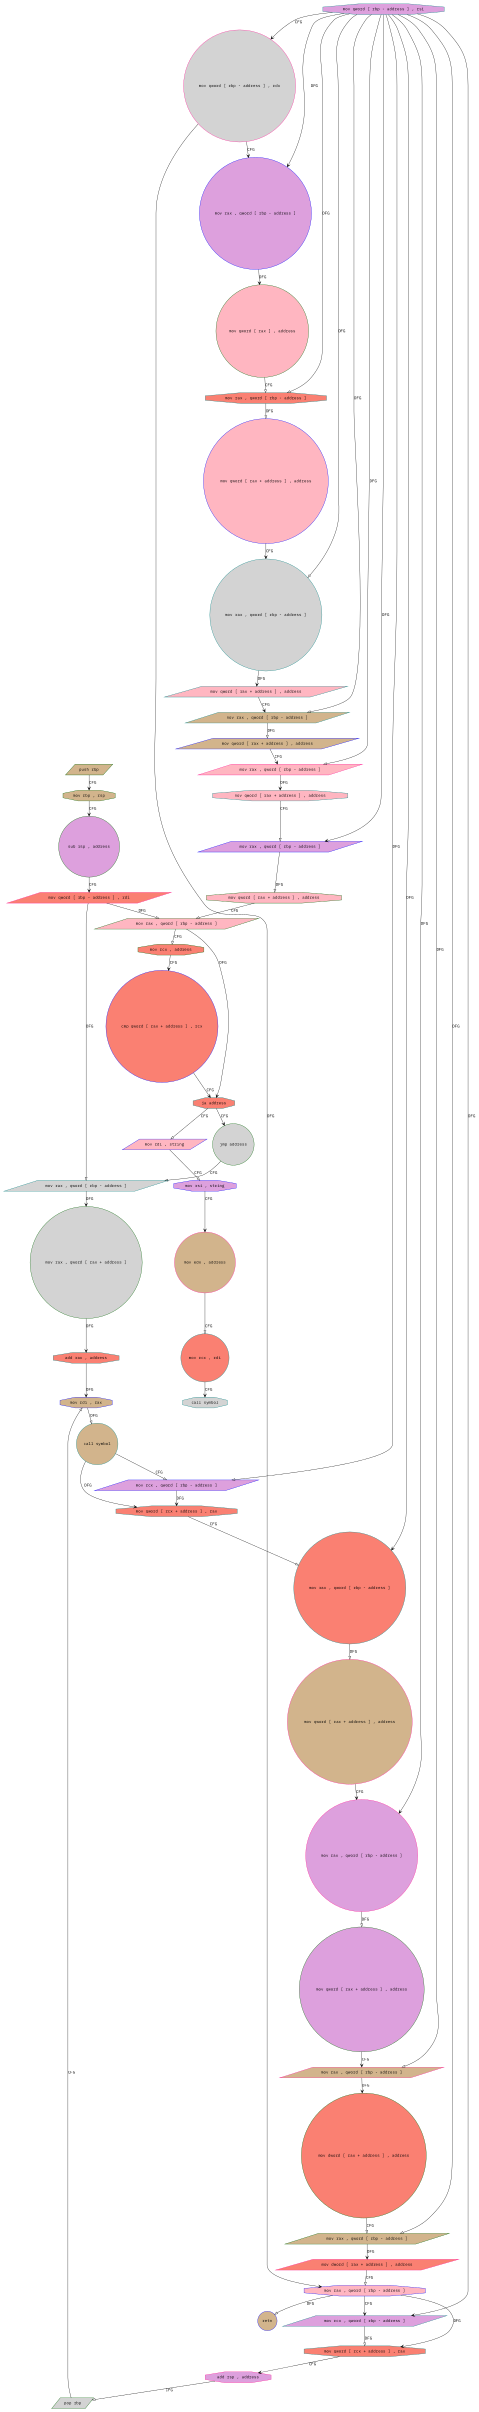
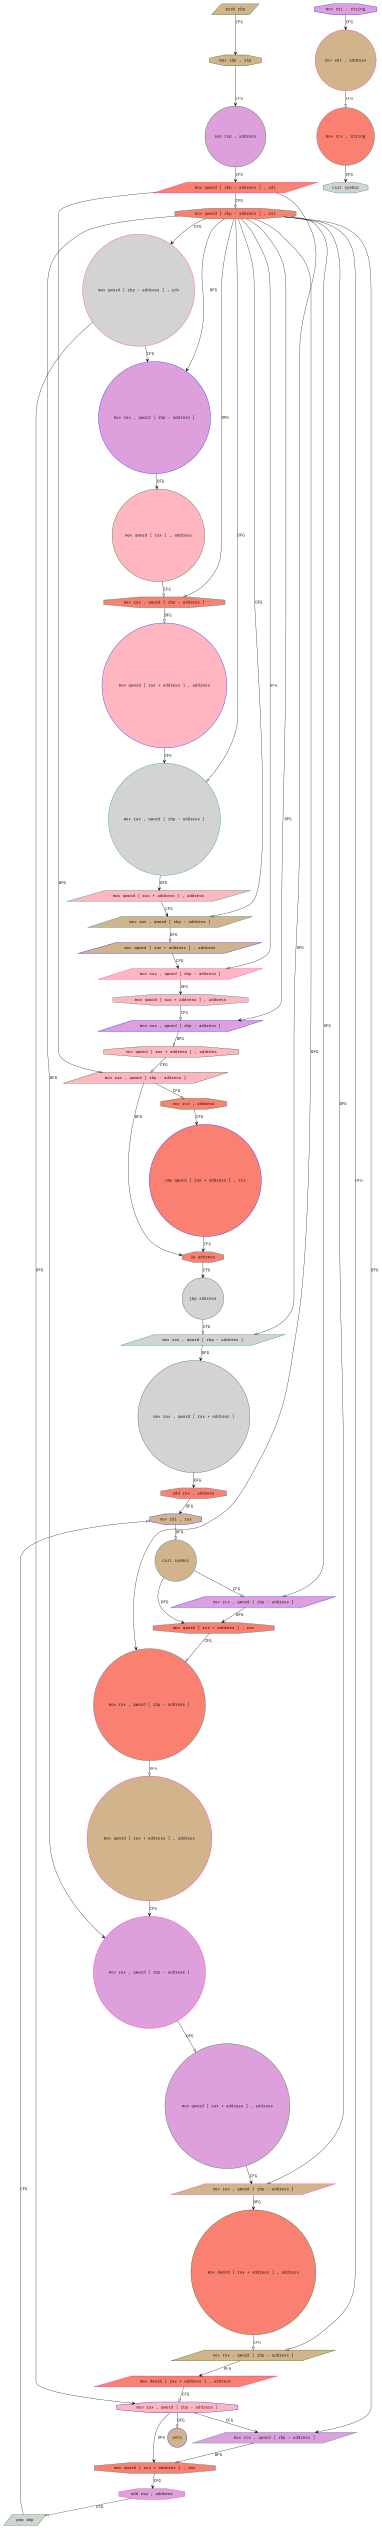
node "mov qword [ rbp - address ] , rsi": fillcolor plum -> salmon
edge "mov qword [ rbp - address ] , rdi" -> "mov qword [ rbp - address ] , rsi": added, label "CFG"
node "mov rdi , string": removed
node "mov rcx , rdi": label "mov rcx , rdi" -> "mov rcx , string"
